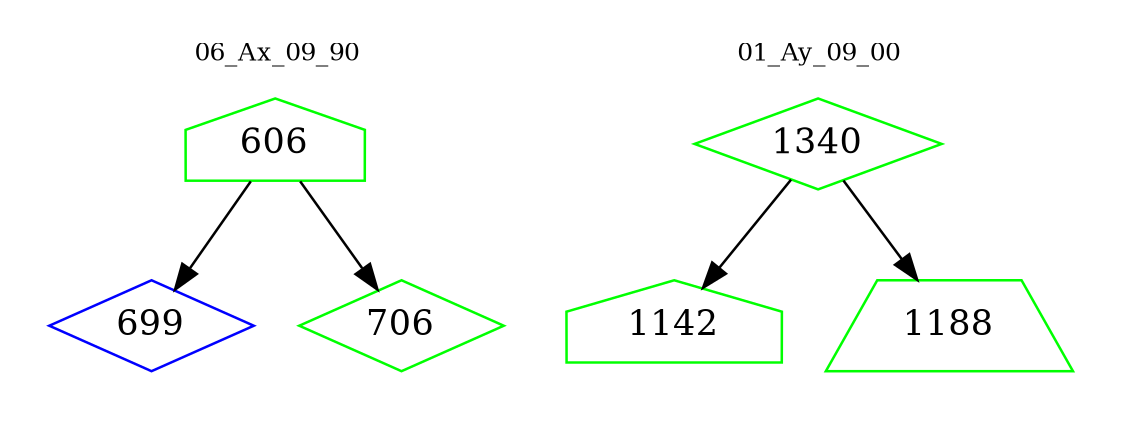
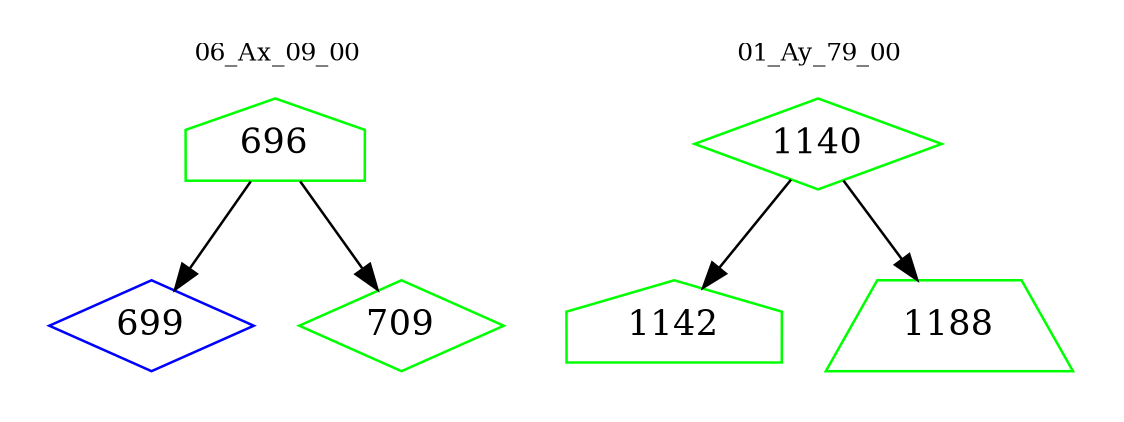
cluster "06_Ax_09_90": label "06_Ax_09_90" -> "06_Ax_09_00"
cluster "01_Ay_09_00": label "01_Ay_09_00" -> "01_Ay_79_00"
node "606": label "606" -> "696"
node "1340": label "1340" -> "1140"
node "706": label "706" -> "709"
